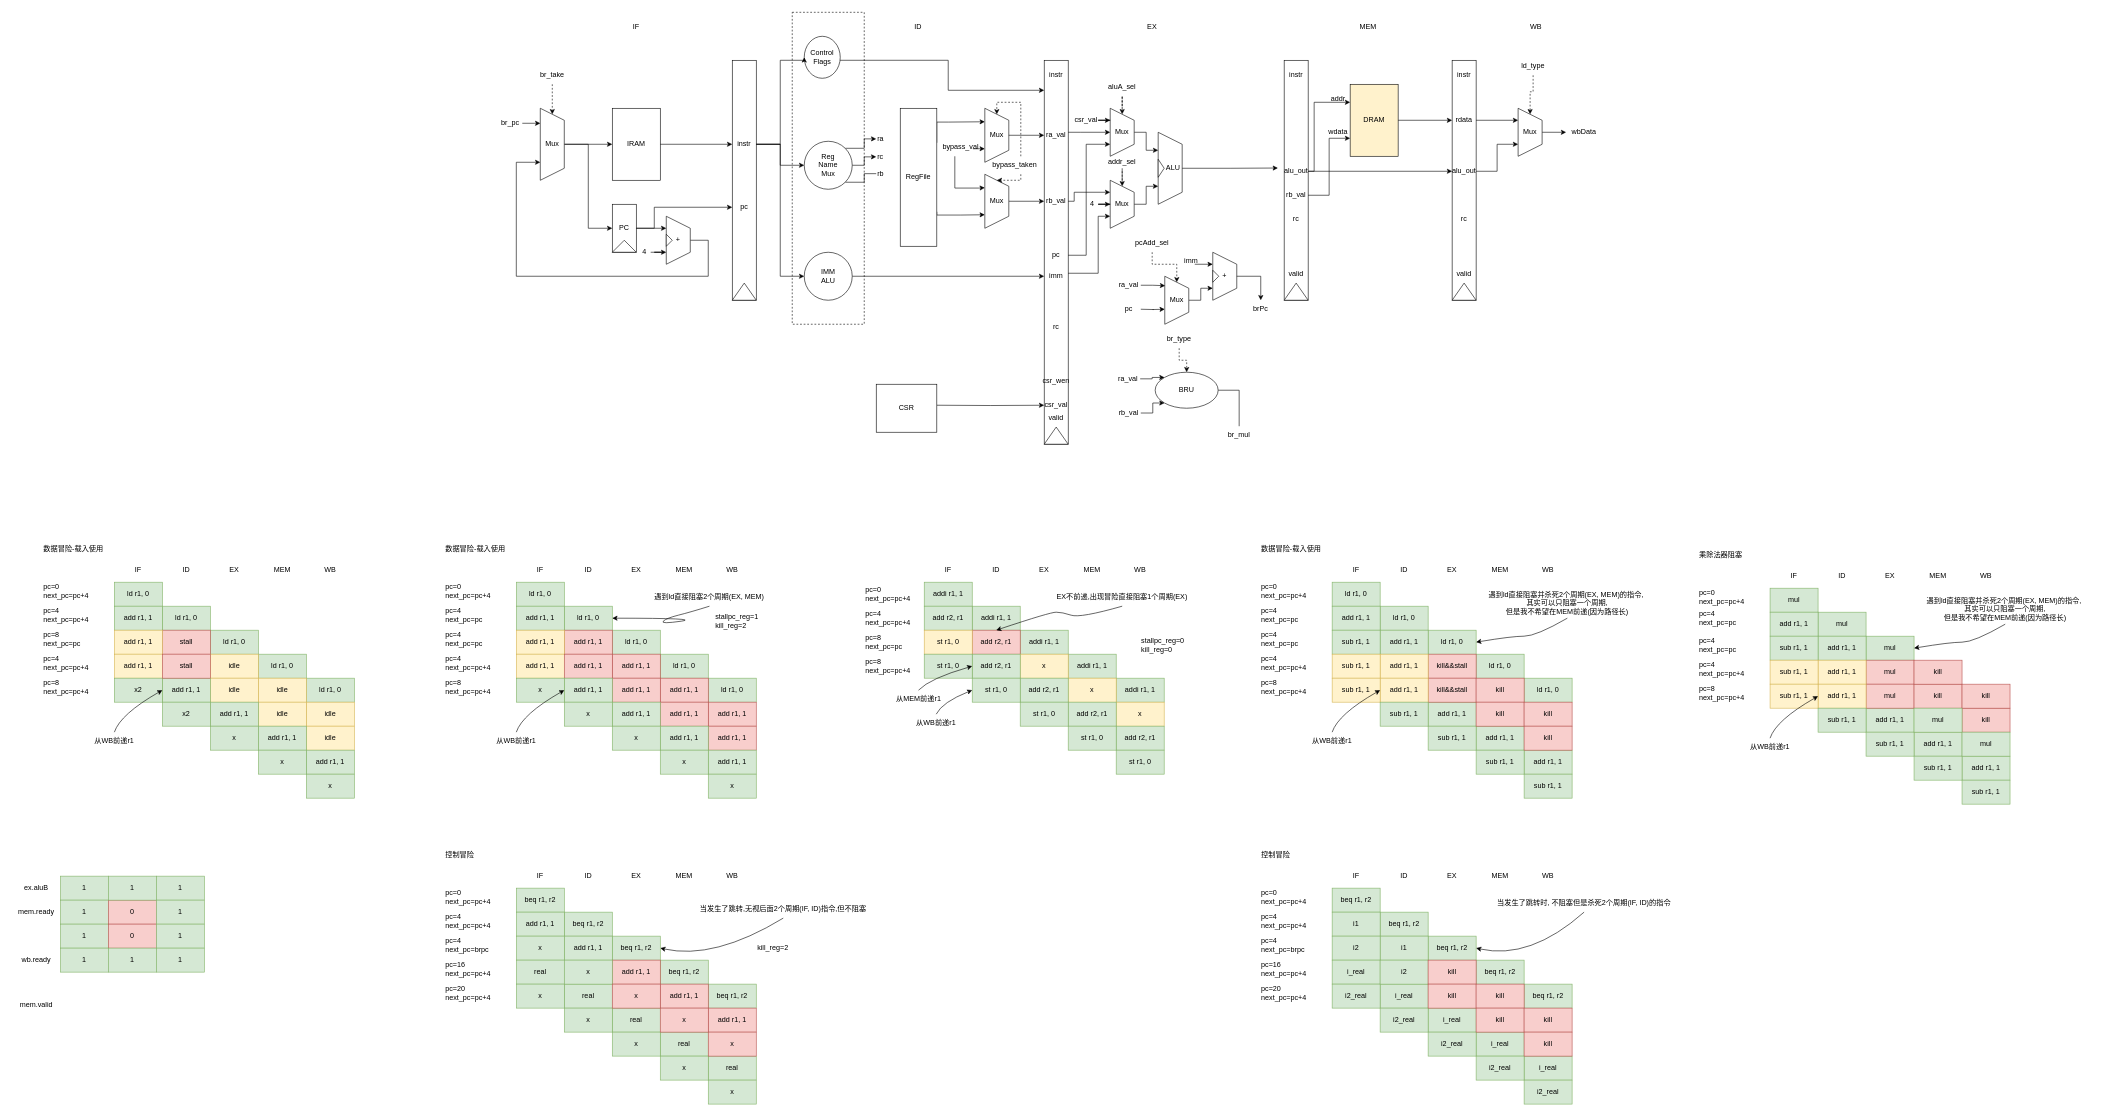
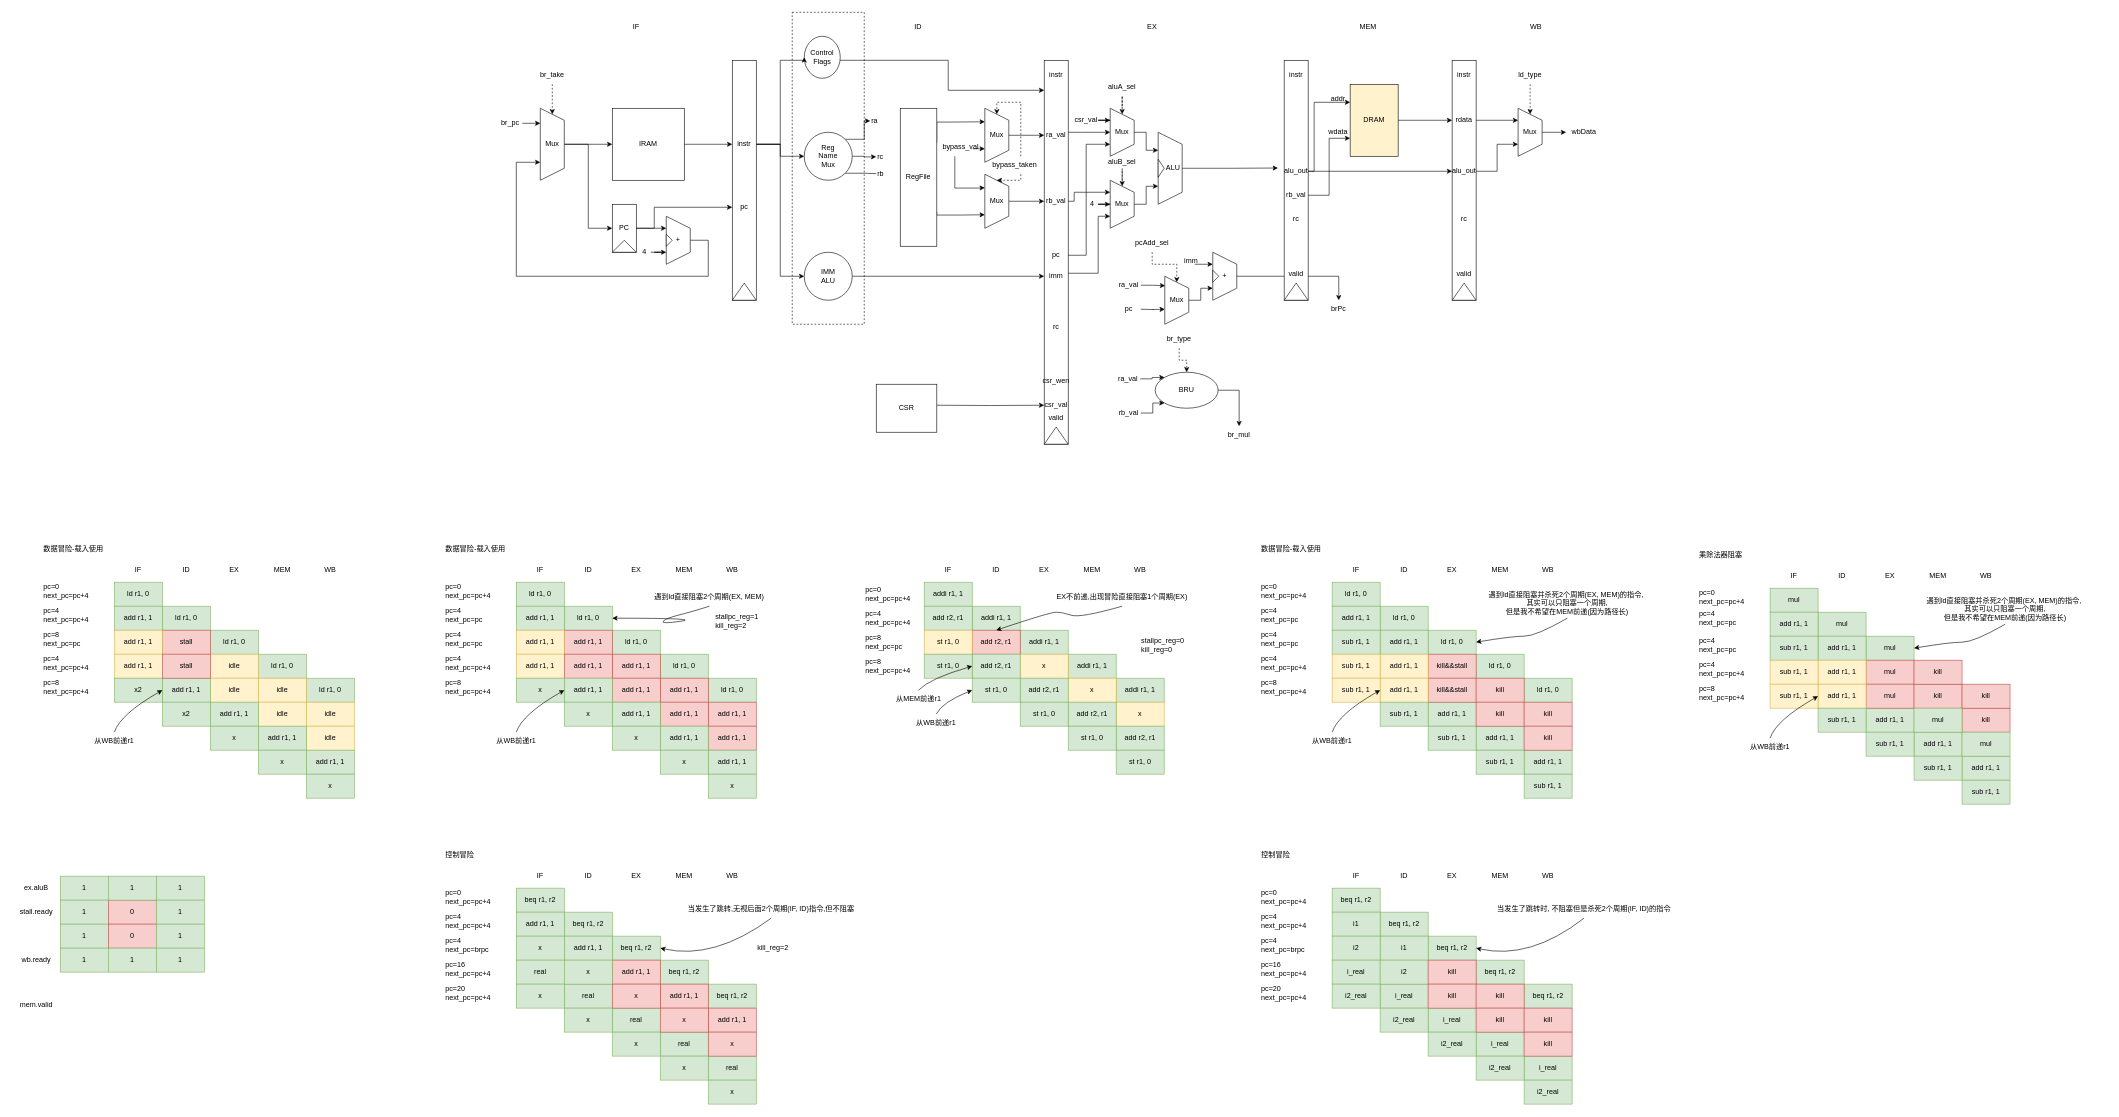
node "ld_type": moved (1533, 66) -> (1530, 75)
node "ra": moved (882, 139) -> (876, 121)
node "IRAM": size 48x72 -> 72x72
node "addr_sel": label "addr_sel" -> "aluB_sel"
node "Reg Name Mux": moved (828, 165) -> (828, 156)
node "brPc": moved (1261, 309) -> (1339, 309)
edge "BRU" -- "br_mul": arrowhead none -> classic
node "当发生了跳转时, 不阻塞但是杀死2个周期(IF, ID)的指令": moved (1584, 903) -> (1584, 909)
node "当发生了跳转,无视后面2个周期(IF, ID)指令,但不阻塞": moved (783, 909) -> (771, 909)
node "mem.ready": label "mem.ready" -> "stall.ready"
